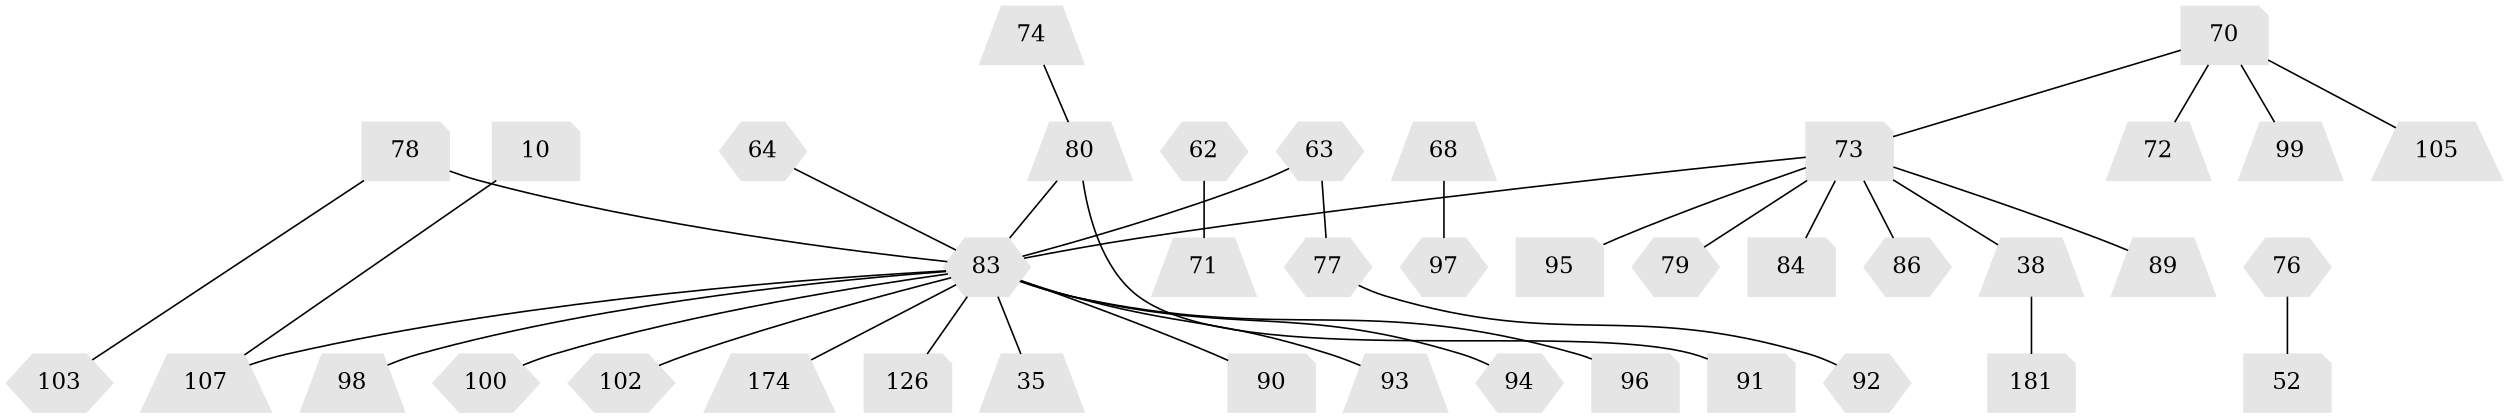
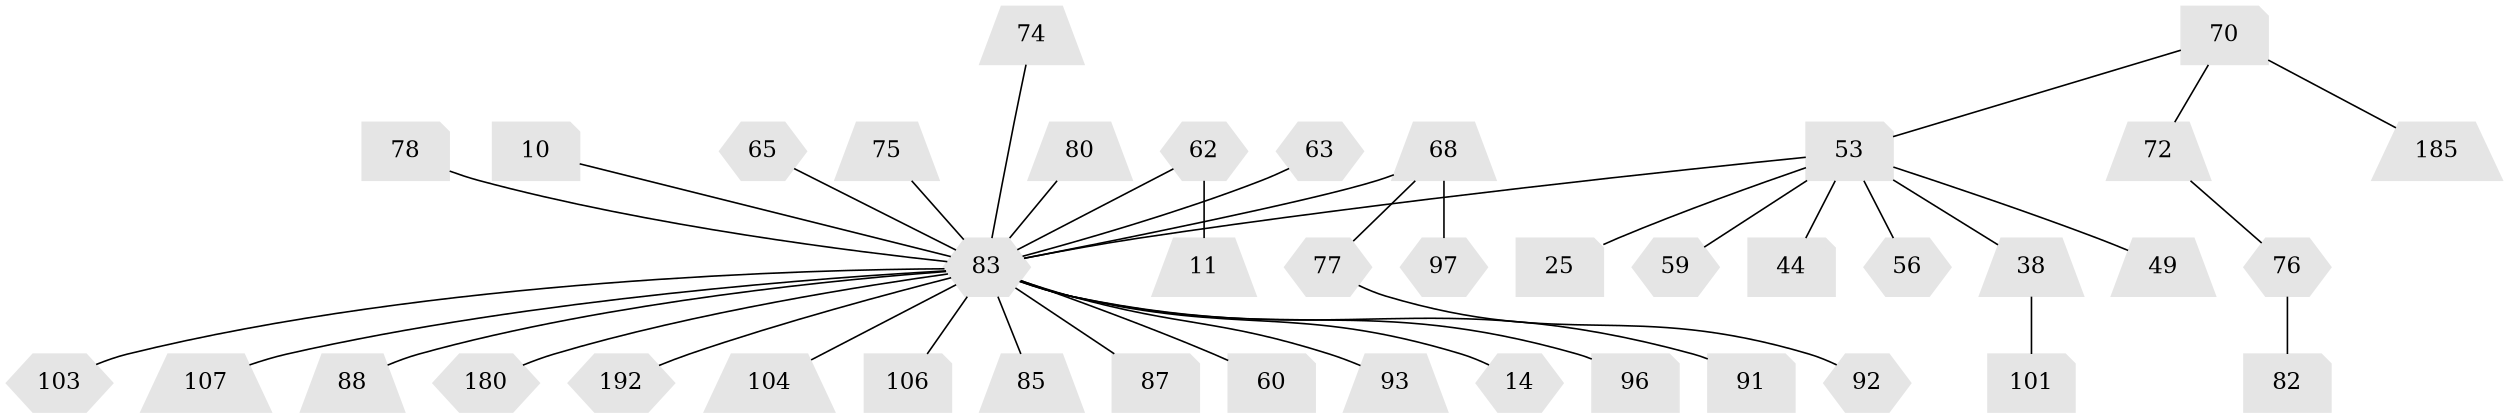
edge "74" -- "80": now "74" -- "83"
node "64": label "64" -> "65"
node "75": added
node "73": label "73" -> "53"
node "99": removed
node "105": label "105" -> "185"
edge "63" -- "77": now "68" -- "77"
edge "62" -- "83": added
edge "68" -- "83": added
edge "72" -- "76": added
node "71": label "71" -> "11"
node "95": label "95" -> "25"
node "79": label "79" -> "59"
node "84": label "84" -> "44"
node "86": label "86" -> "56"
node "89": label "89" -> "49"
edge "10" -- "107": now "10" -- "83"
edge "78" -- "103": now "83" -- "103"
edge "80" -- "91": now "83" -- "91"
node "98": label "98" -> "88"
node "100": label "100" -> "180"
node "102": label "102" -> "192"
node "174": label "174" -> "104"
node "126": label "126" -> "106"
node "35": label "35" -> "85"
node "87": added
node "90": label "90" -> "60"
node "94": label "94" -> "14"
node "181": label "181" -> "101"
node "52": label "52" -> "82"
